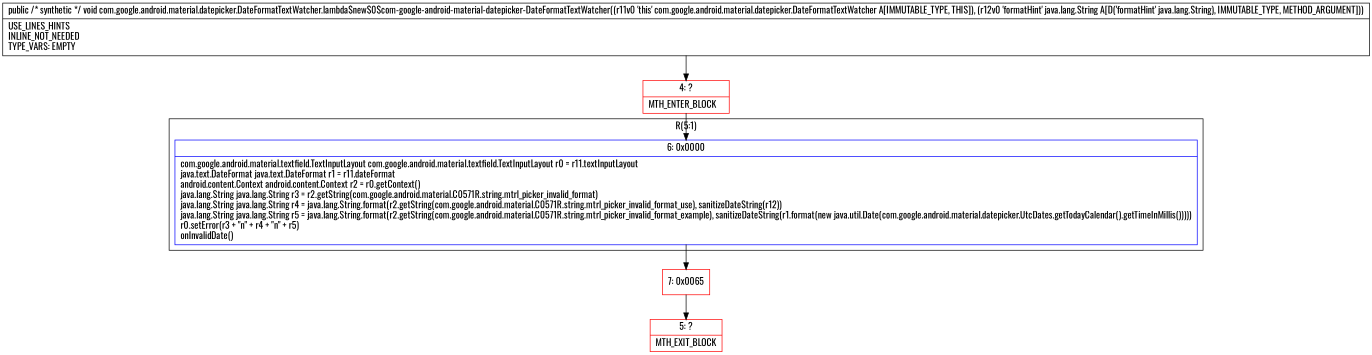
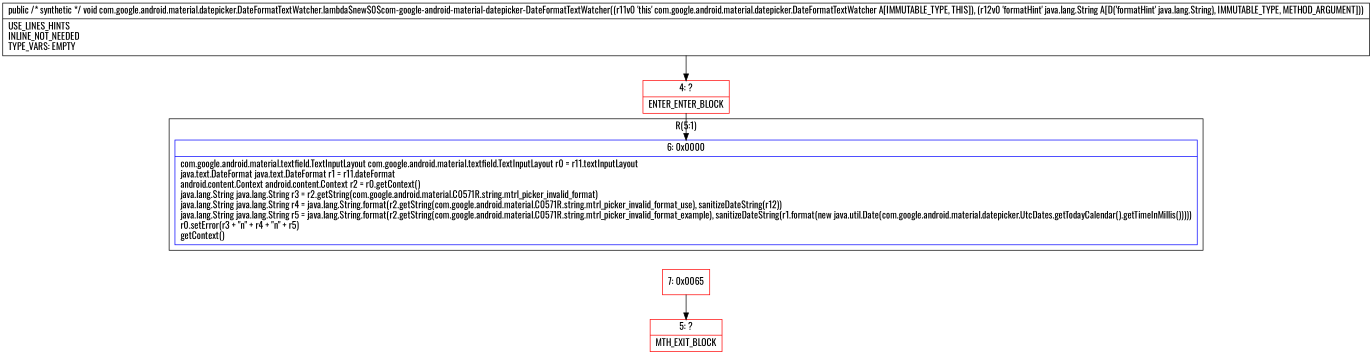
node "4: ?": text "MTH_ENTER_BLOCK" -> "ENTER_ENTER_BLOCK"
node "6: 0x0000": text "onInvalidDate()" -> "getContext()"
edge "6: 0x0000" -> "7: 0x0065": removed
